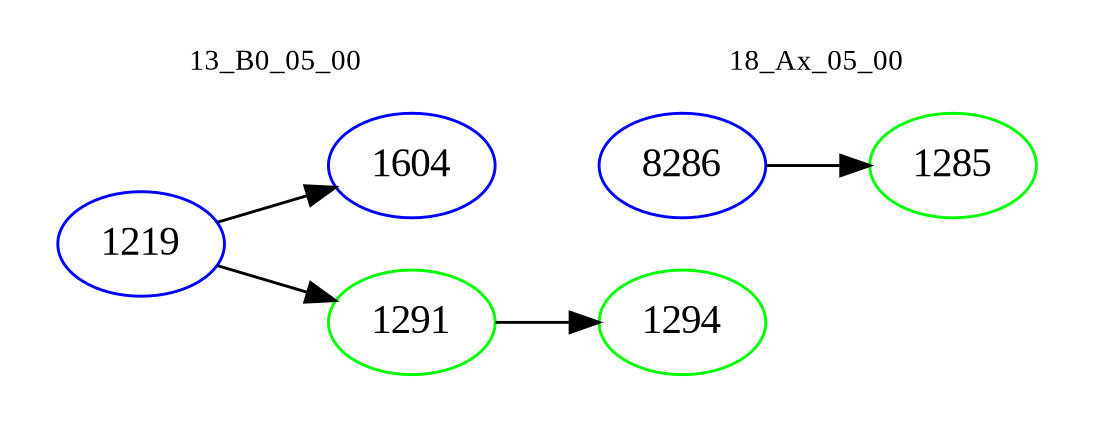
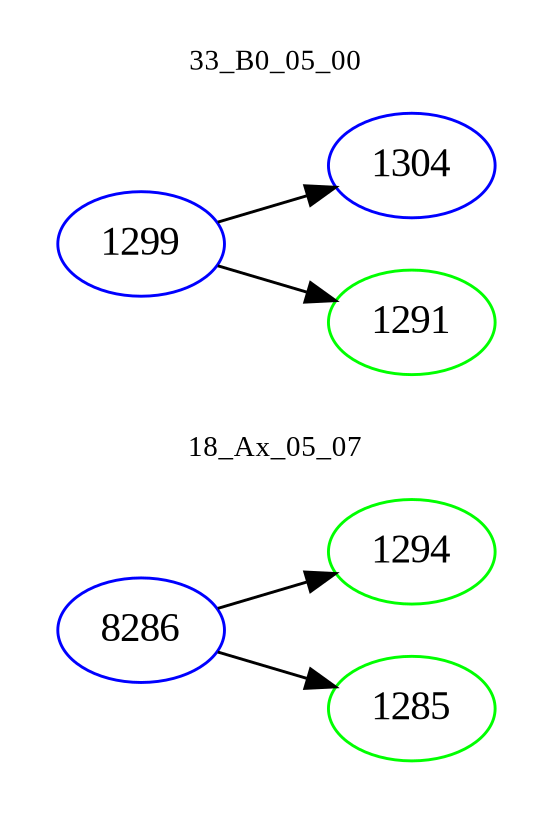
cluster "13_B0_05_00": label "13_B0_05_00" -> "33_B0_05_00"
cluster "18_Ax_05_00": label "18_Ax_05_00" -> "18_Ax_05_07"
node "1604": label "1604" -> "1304"
node "1219": label "1219" -> "1299"
edge "1291" -> "1294": now "8286" -> "1294"
